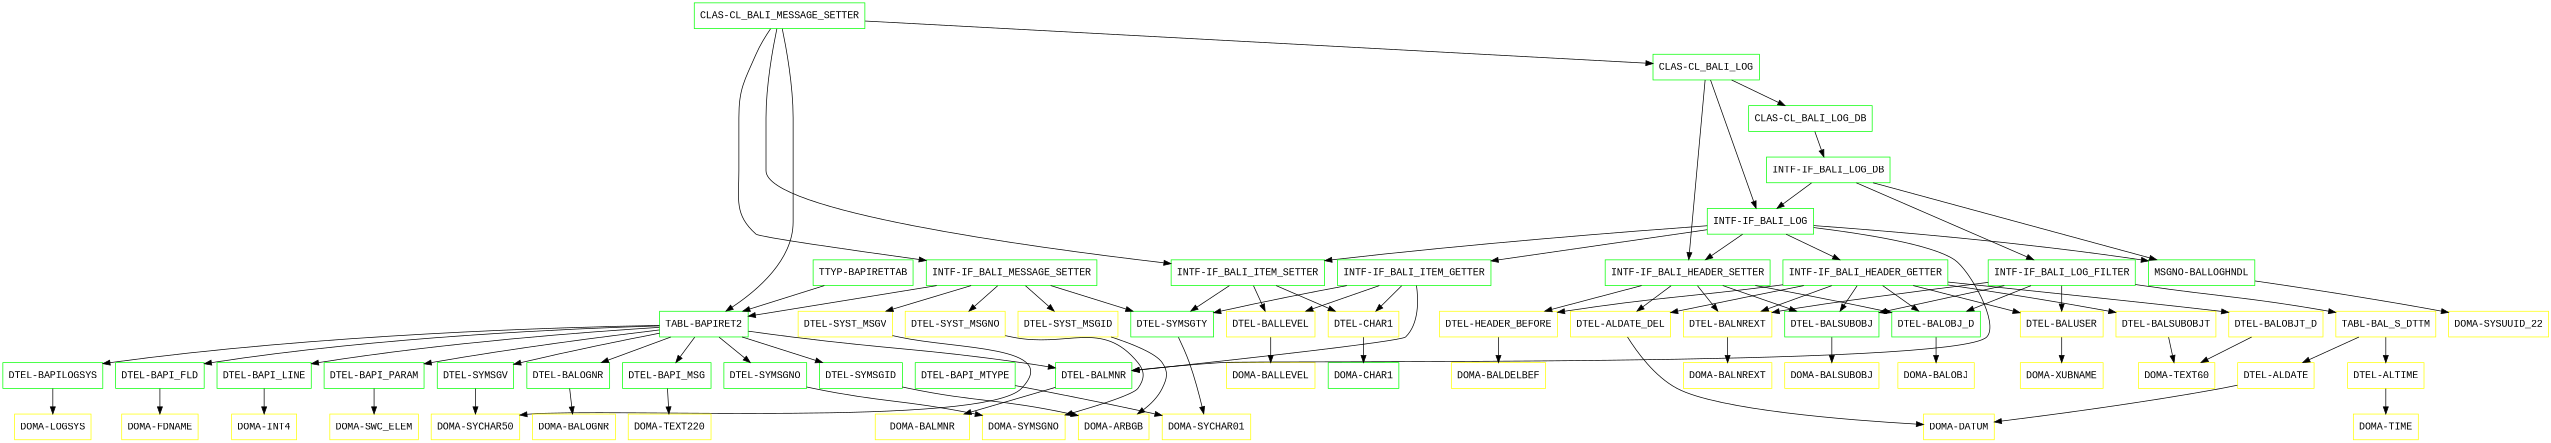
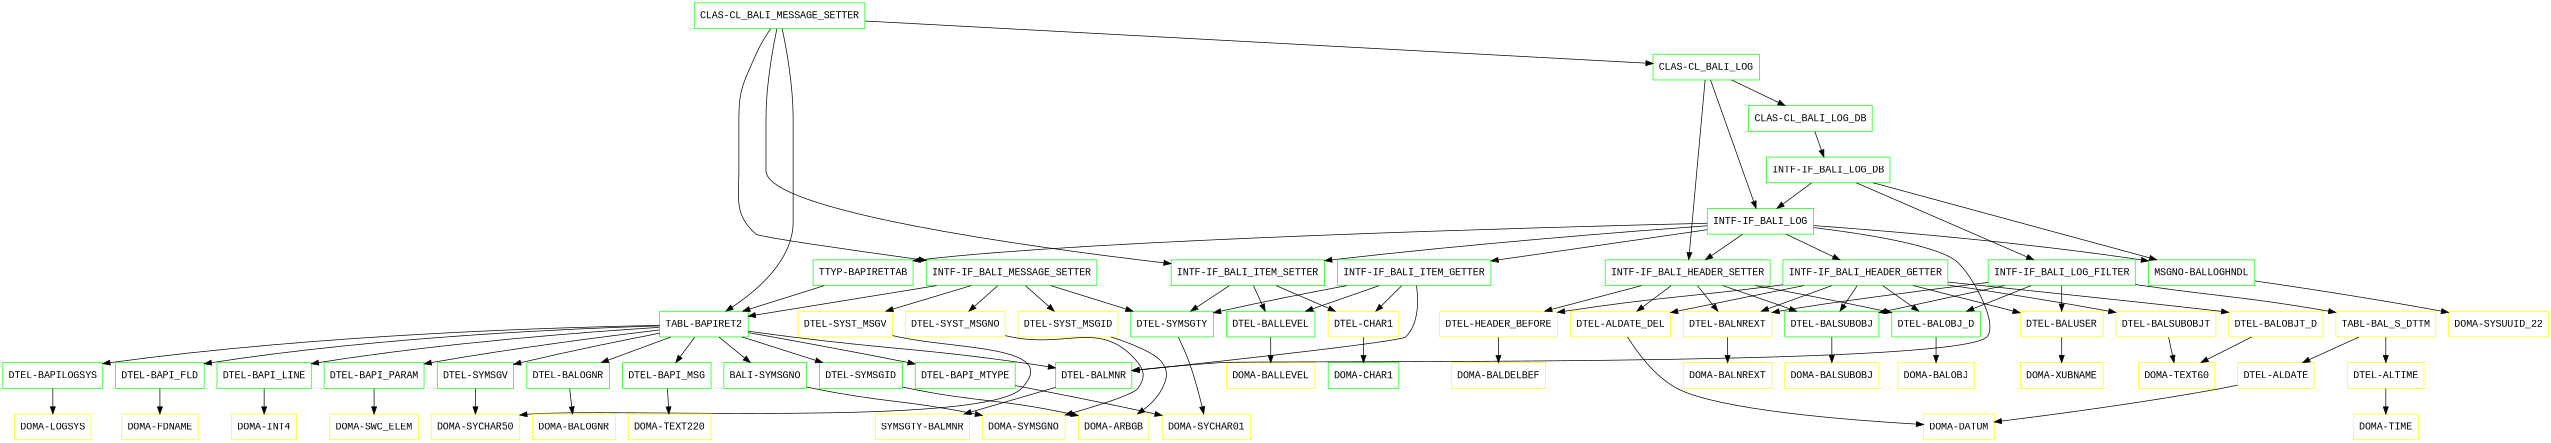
edge "INTF-IF_BALI_LOG" -> "TTYP-BAPIRETTAB": added
node "DTEL-BALLEVEL": color yellow -> green
edge "TABL-BAPIRET2" -> "DTEL-BAPI_MTYPE": added
node "DTEL-SYMSGNO": label "DTEL-SYMSGNO" -> "BALI-SYMSGNO"
node "DOMA-BALMNR": label "DOMA-BALMNR" -> "SYMSGTY-BALMNR"
